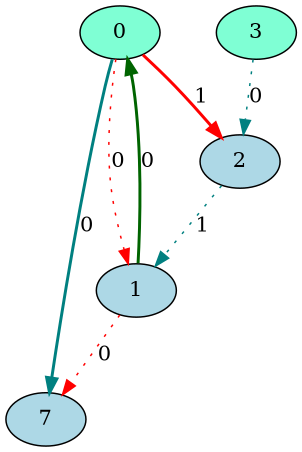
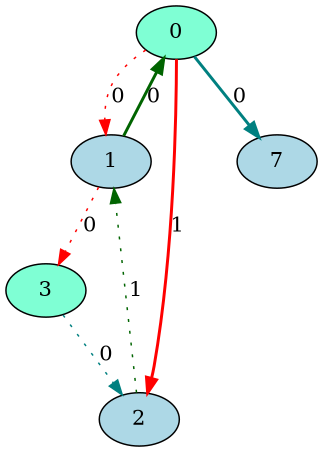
edge "2" -> "1": color teal -> darkgreen
edge "1" -> "7": now "1" -> "3"
